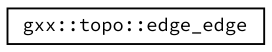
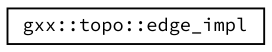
node "gxx::topo::edge_edge": label "gxx::topo::edge_edge" -> "gxx::topo::edge_impl"
